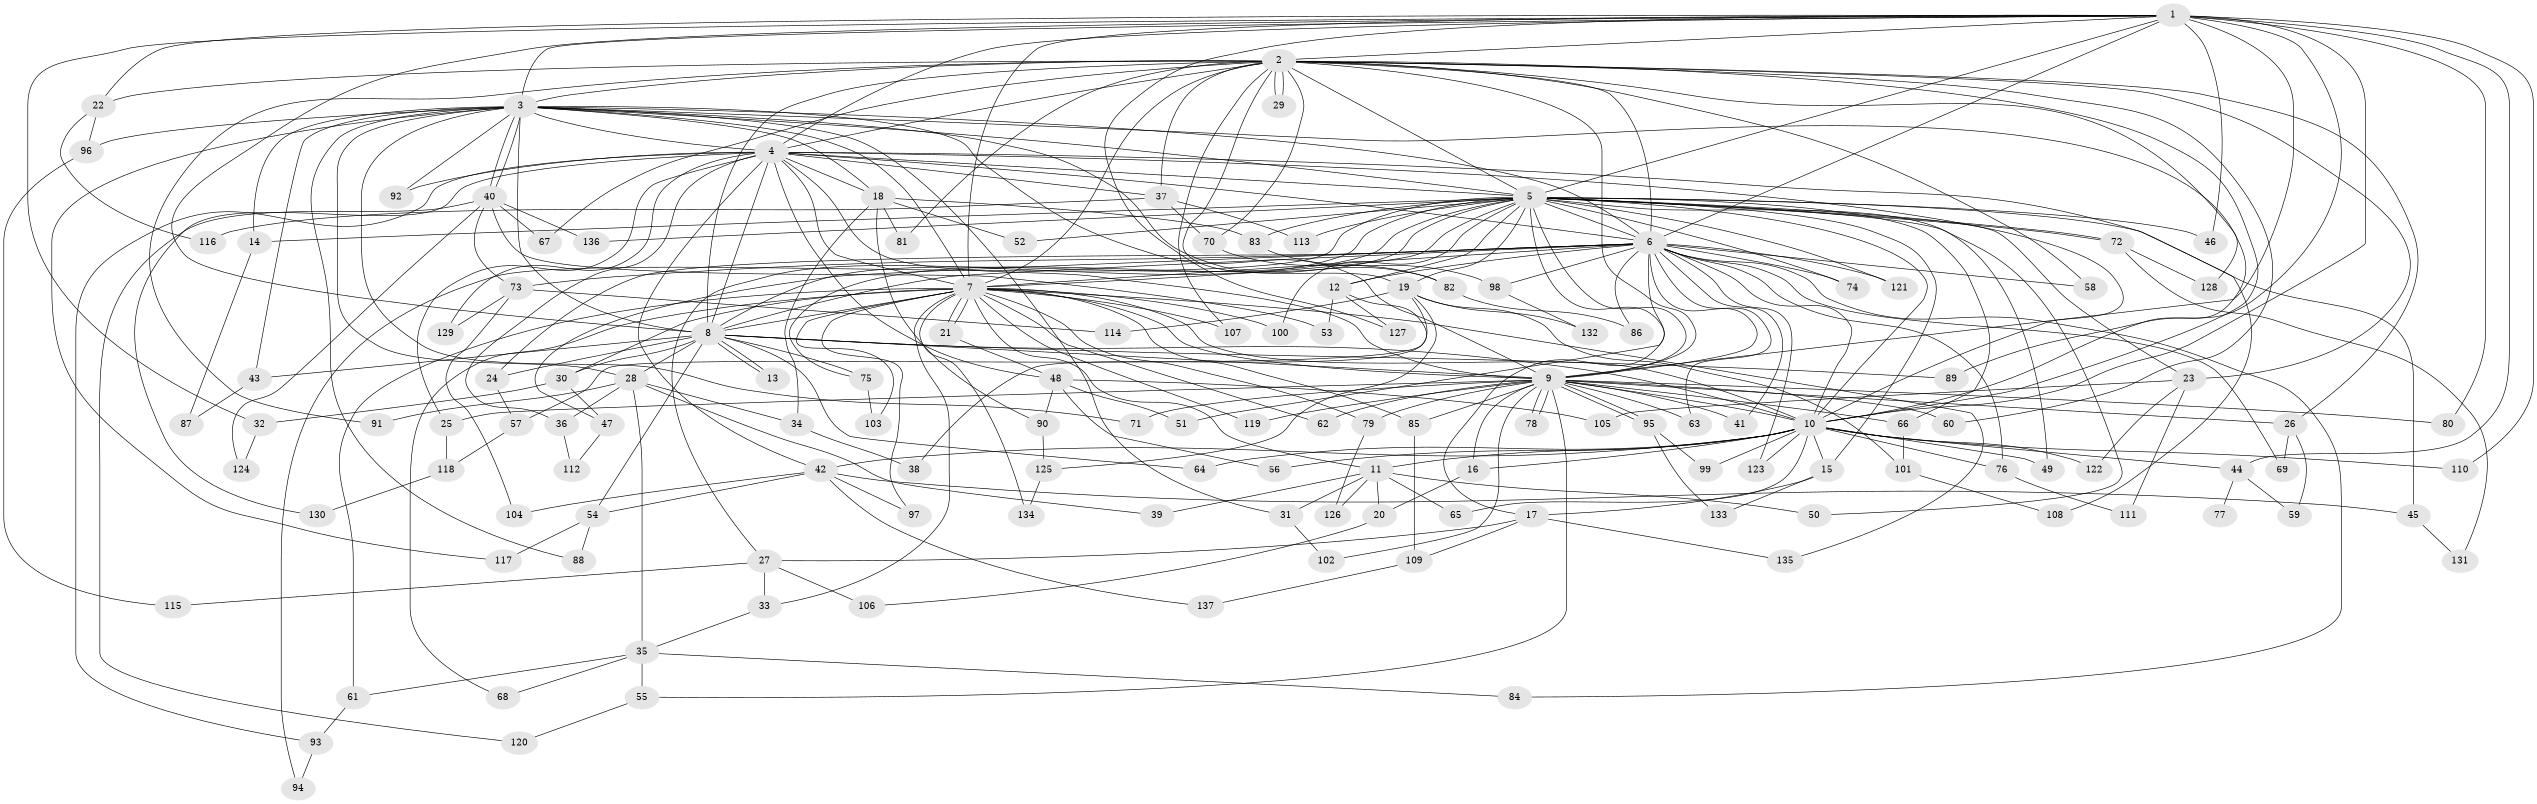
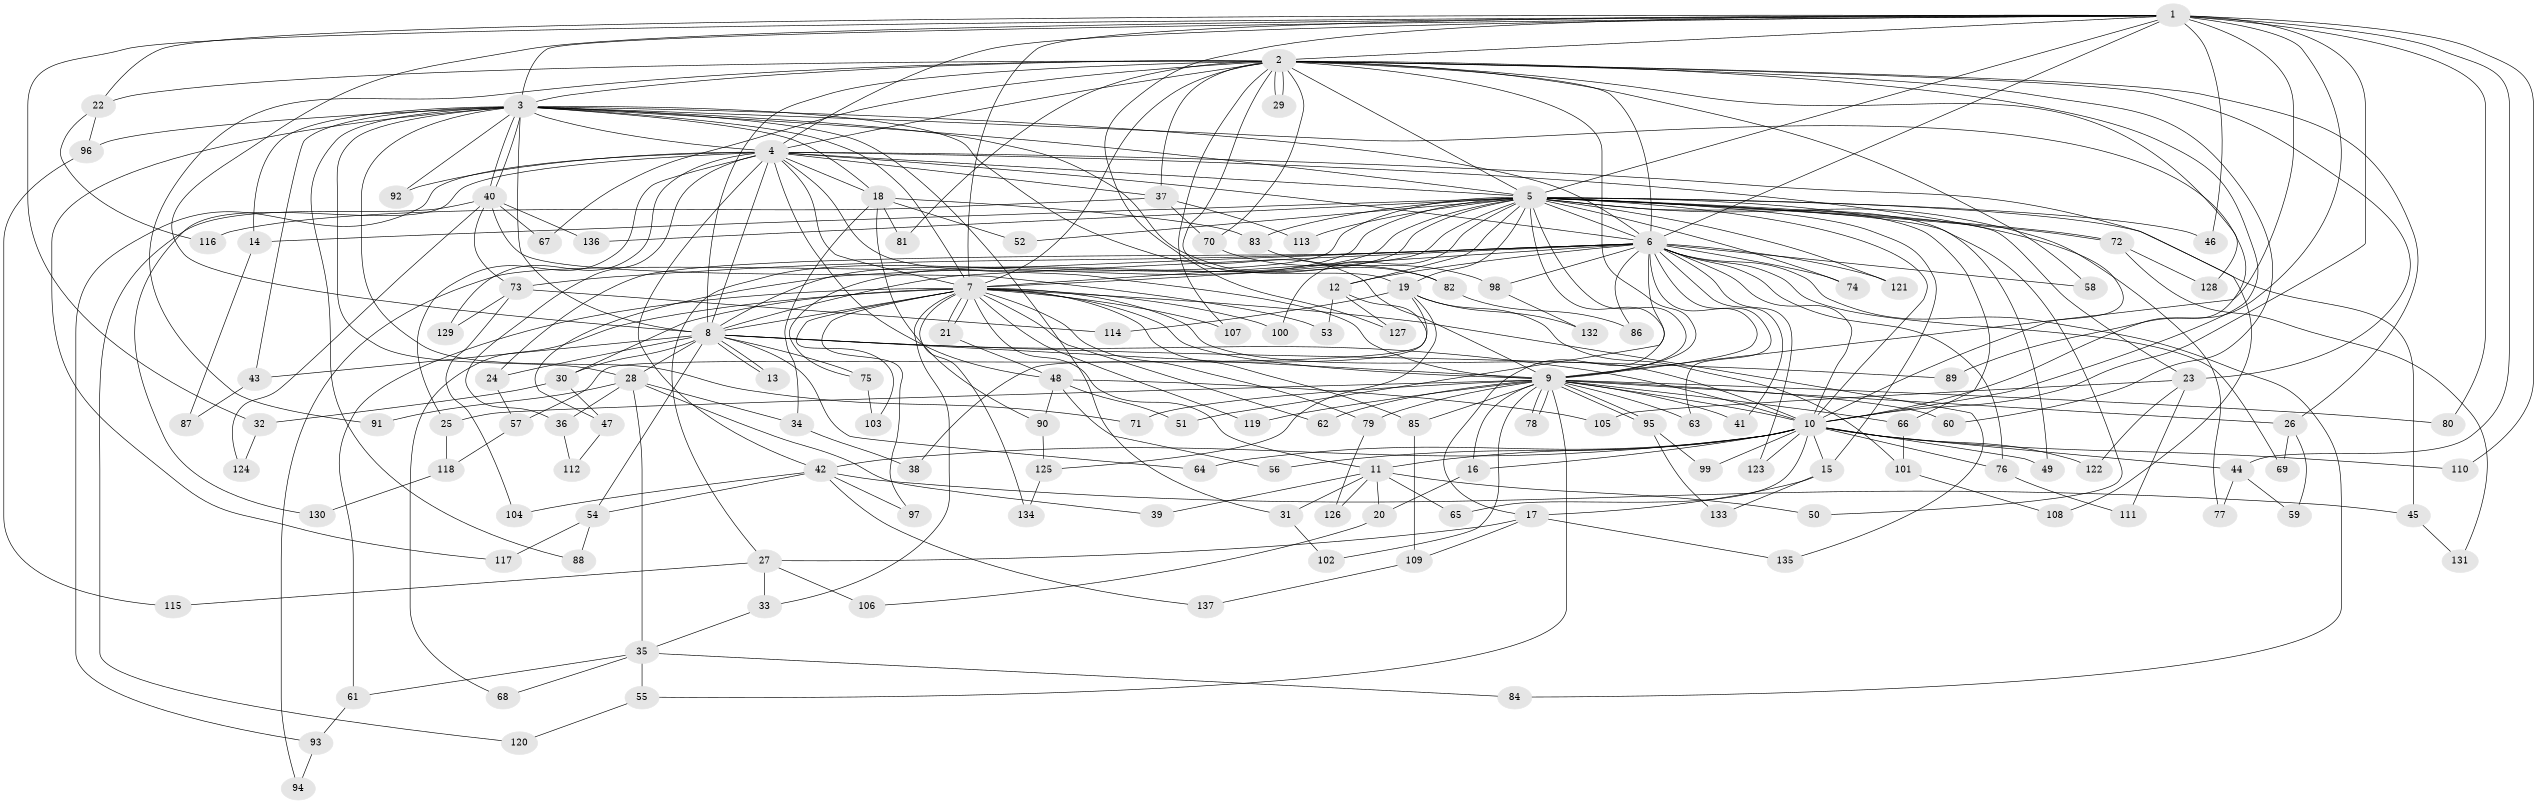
edge "5" -- "77": added
